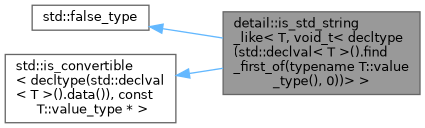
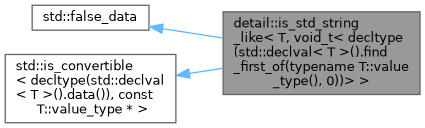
node "std::false_type": label "std::false_type" -> "std::false_data"
